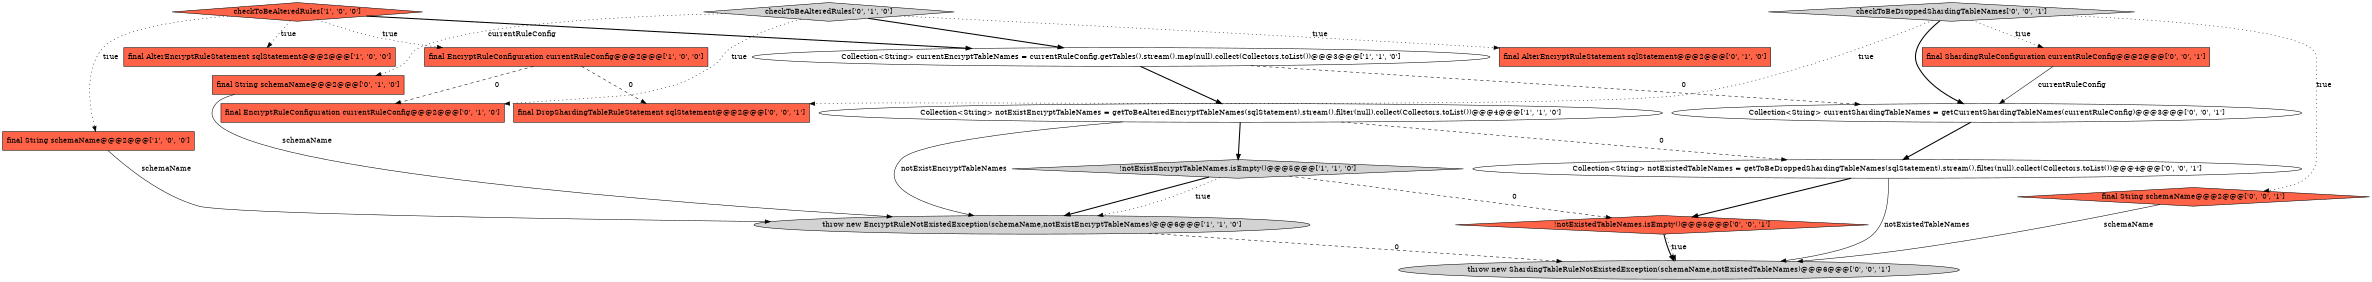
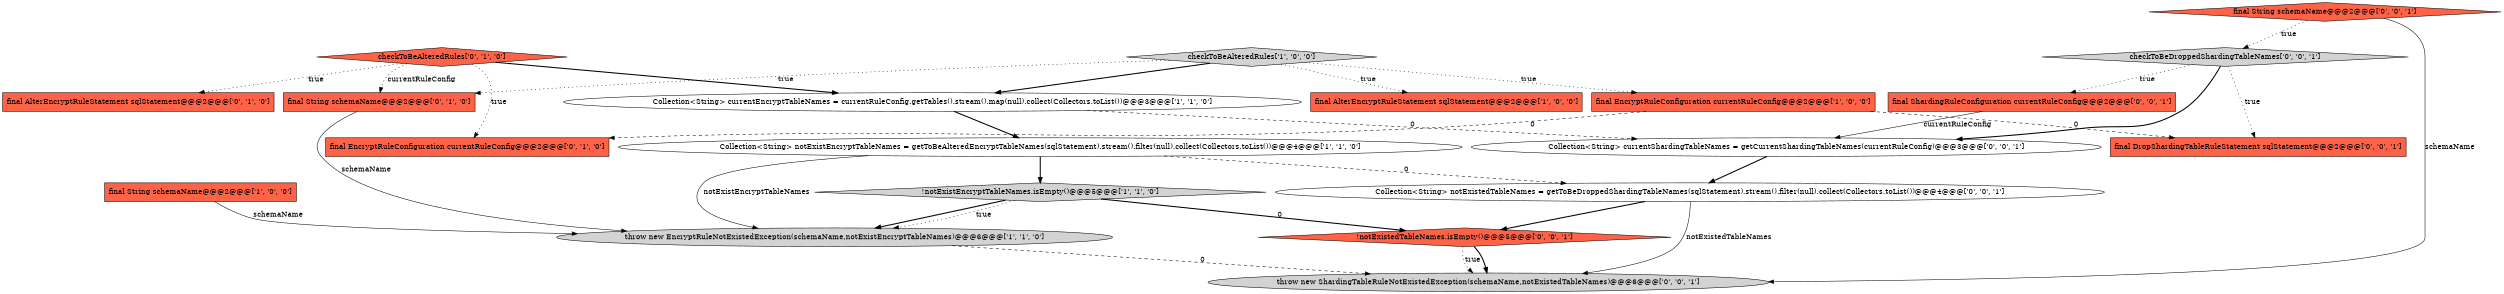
node "checkToBeAlteredRules['1', '0', '0']": fillcolor tomato -> lightgray
node "checkToBeAlteredRules['0', '1', '0']": fillcolor lightgray -> tomato
edge "checkToBeAlteredRules['1', '0', '0']" -> "final String schemaName@@@2@@@['1', '0', '0']": now "checkToBeAlteredRules['1', '0', '0']" -> "final String schemaName@@@2@@@['0', '1', '0']"
edge "checkToBeDroppedShardingTableNames['0', '0', '1']" -> "final String schemaName@@@2@@@['0', '0', '1']": reversed
edge "!notExistEncryptTableNames.isEmpty()@@@5@@@['1', '1', '0']" -> "!notExistedTableNames.isEmpty()@@@5@@@['0', '0', '1']": style dashed -> bold
